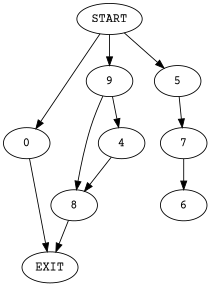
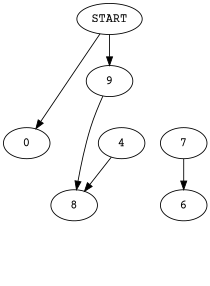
node "5": removed
edge "9" -> "4": removed
node "EXIT": removed
